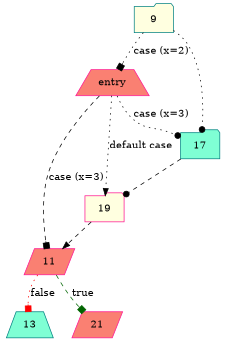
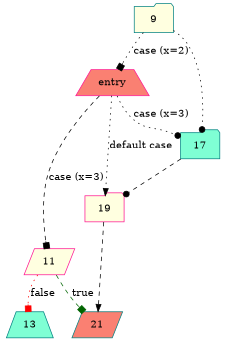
edge "19" -> "11": now "19" -> "21"
node "11": fillcolor salmon -> lightyellow
node "21": color deeppink -> teal
